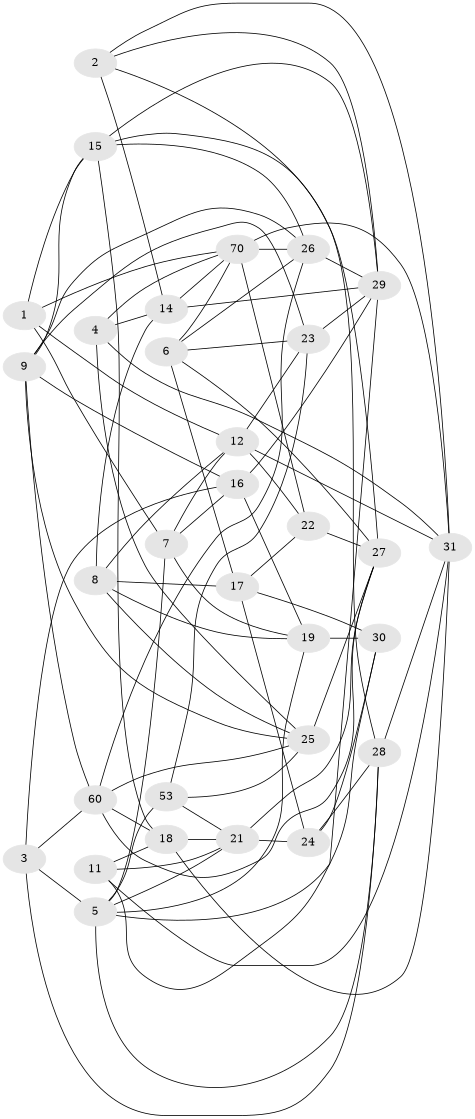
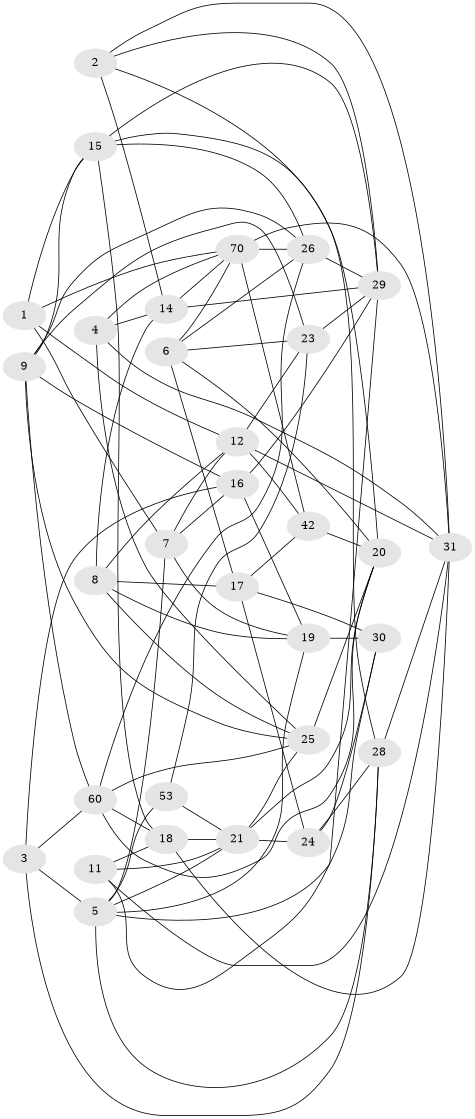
node "22": label "22" -> "42"
node "27": label "27" -> "20"
edge "25" -- "53": now "25" -- "21"
